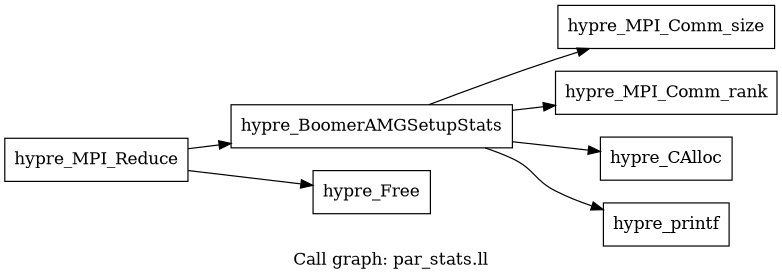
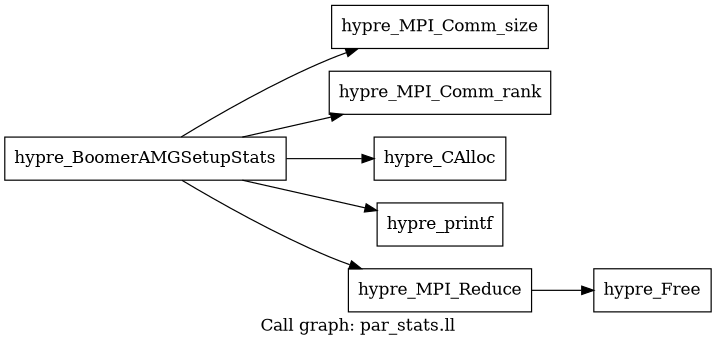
edge "hypre_MPI_Reduce" -> "hypre_BoomerAMGSetupStats": reversed
